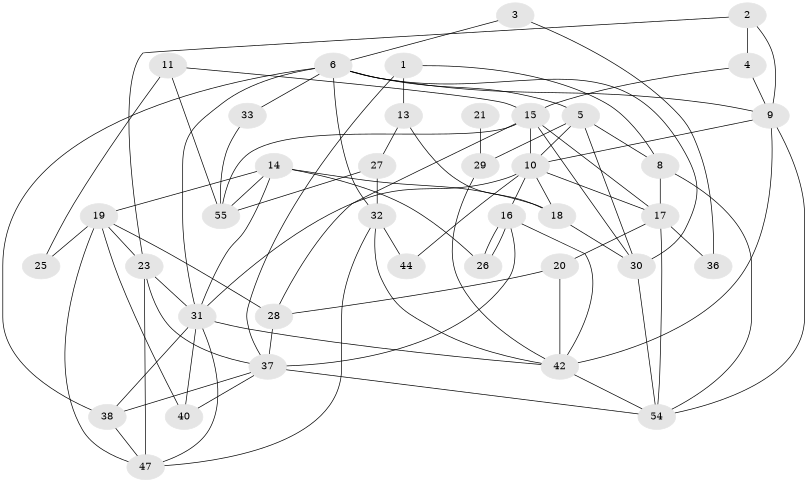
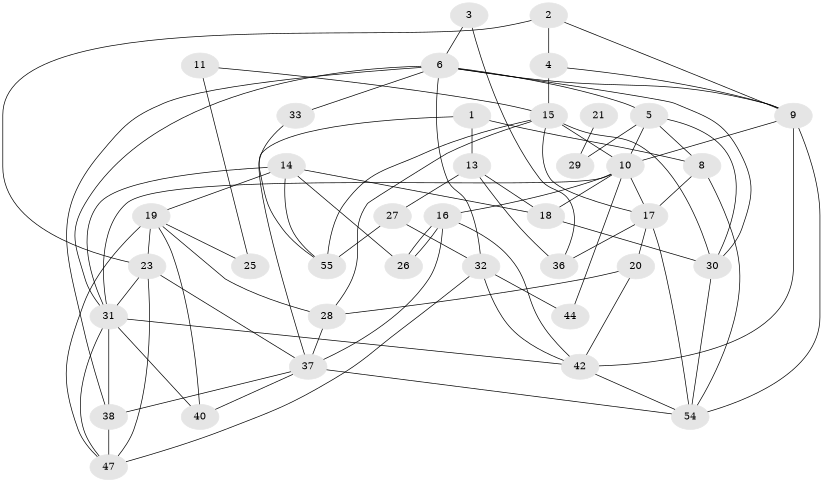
edge "11" -- "55": removed
edge "13" -- "36": added
edge "29" -- "42": removed
